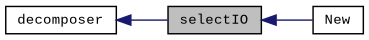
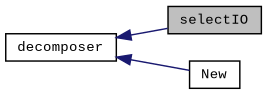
edge "New" -> "selectIO": now "New" -> "decomposer"
